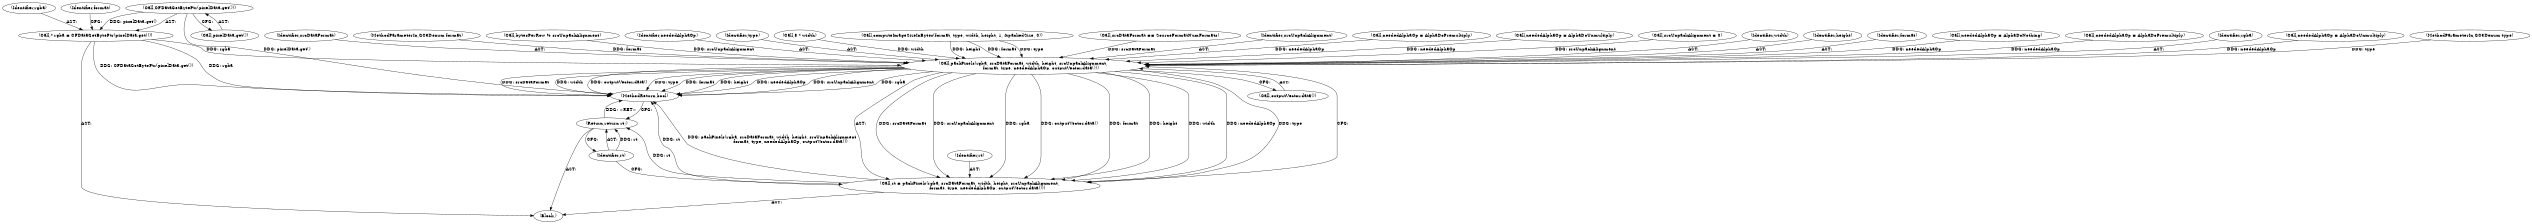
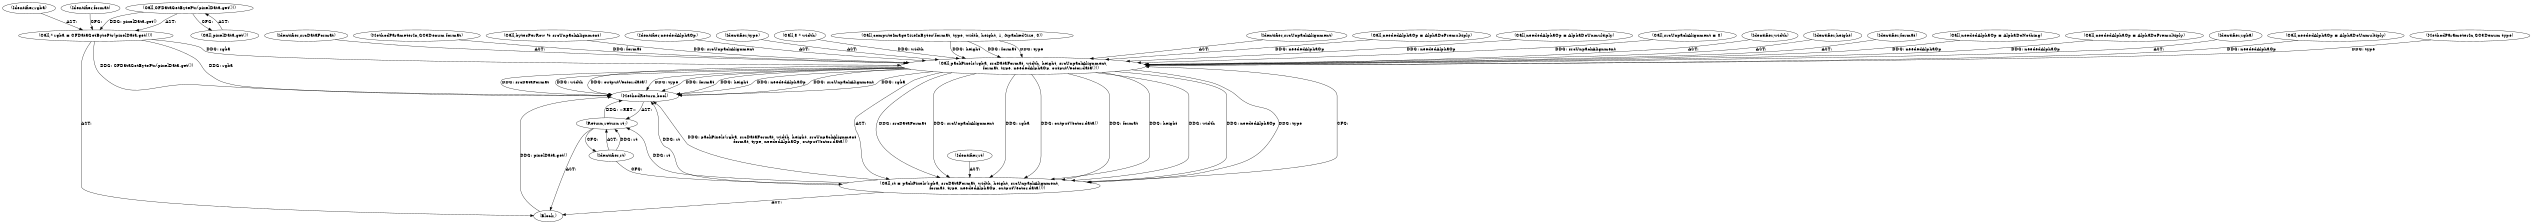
node "(Call,srcDataFormat == SourceFormatNumFormats)": removed
edge "(Call,CFDataGetBytePtr(pixelData.get()))" -> "(MethodReturn,bool)": now "(Block,)" -> "(MethodReturn,bool)"
node "(Call,outputVector.data())": removed
edge "(MethodReturn,bool)" -> "(Return,return rt;)": label "CFG: " -> "AST: "
